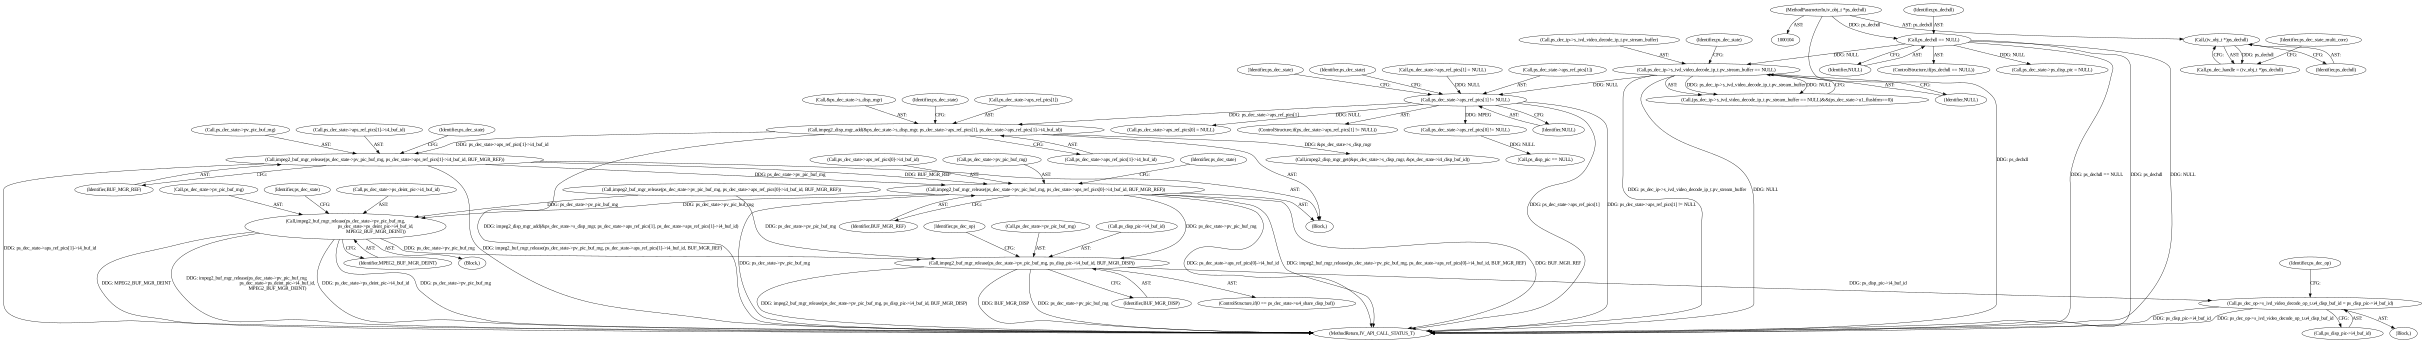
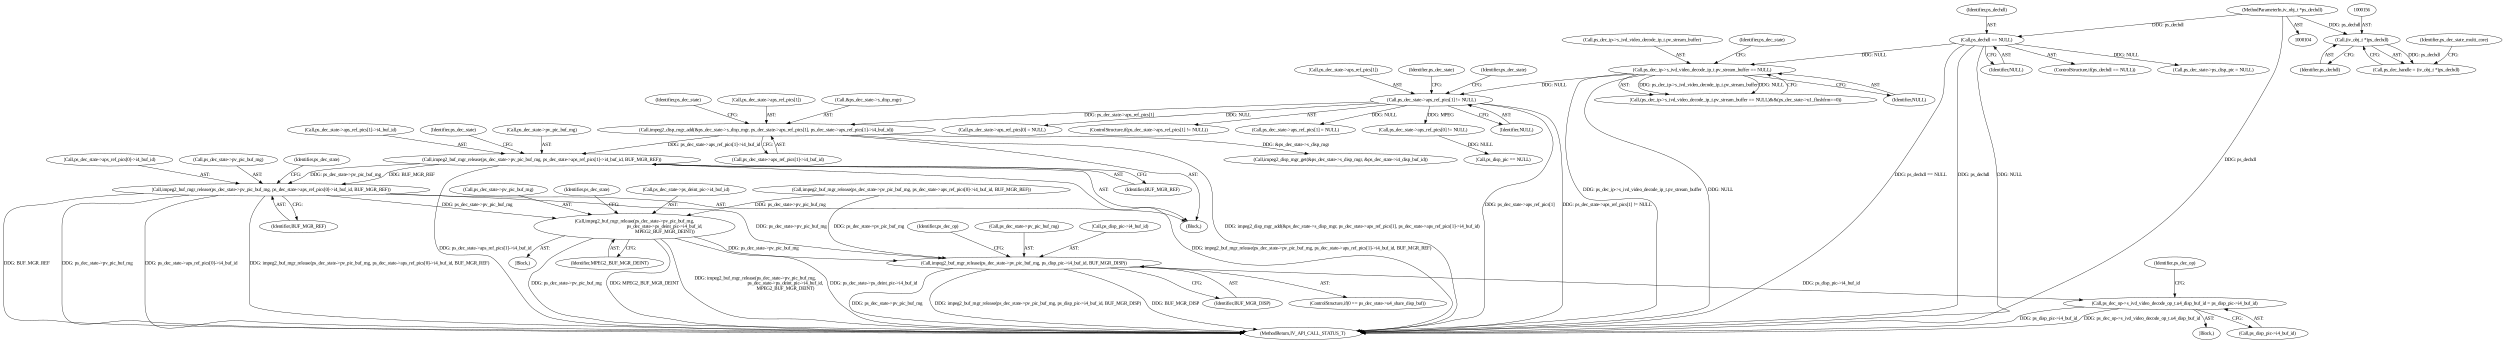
node "1000156": added
edge "(MethodParameterIn,iv_obj_t *ps_dechdl)" -> "(Call,(iv_obj_t *)ps_dechdl)": label "AST: ps_dechdl" -> "DDG: ps_dechdl"
edge "(Call,ps_dec_state->aps_ref_pics[1] = NULL)" -> "(Call,ps_dec_state->aps_ref_pics[1] != NULL)": reversed
